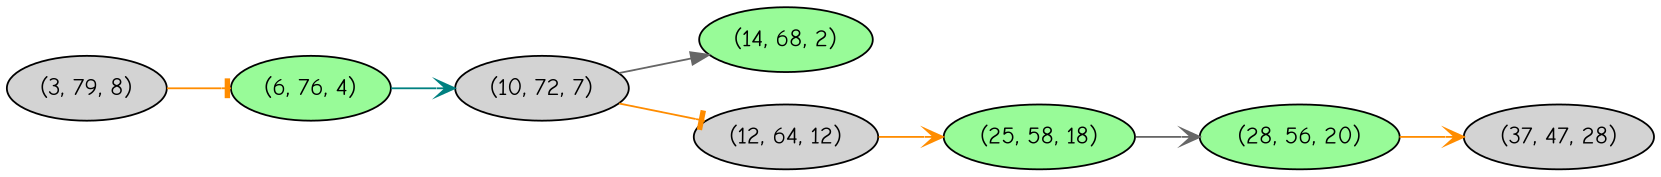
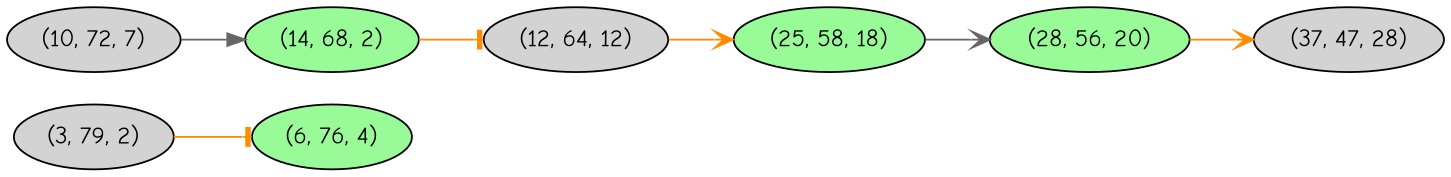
node "(3, 79, 8)": label "(3, 79, 8)" -> "(3, 79, 2)"
edge "(6, 76, 4)" -> "(10, 72, 7)": removed
edge "(10, 72, 7)" -> "(12, 64, 12)": now "(14, 68, 2)" -> "(12, 64, 12)"
